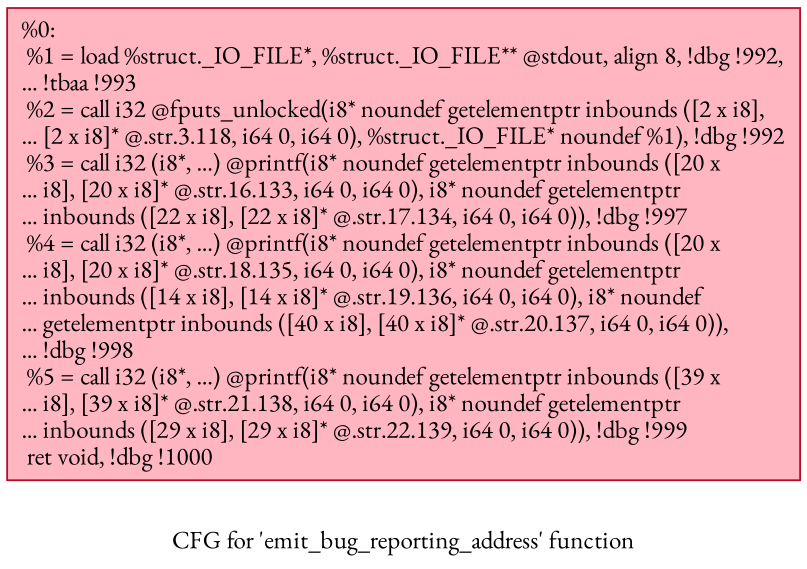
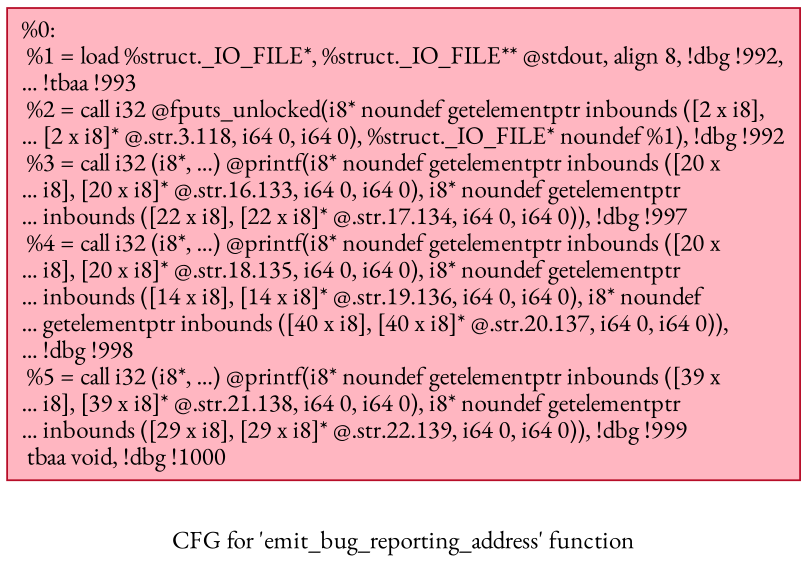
node "%0:": text "ret void, !dbg !1000" -> "tbaa void, !dbg !1000"
